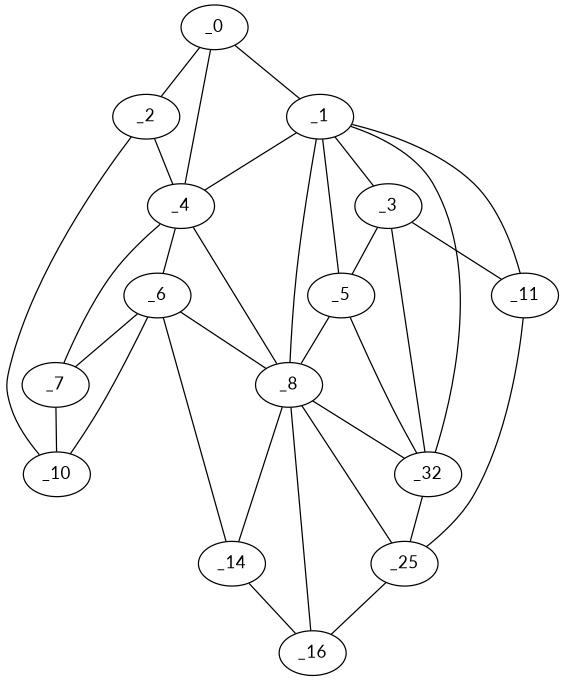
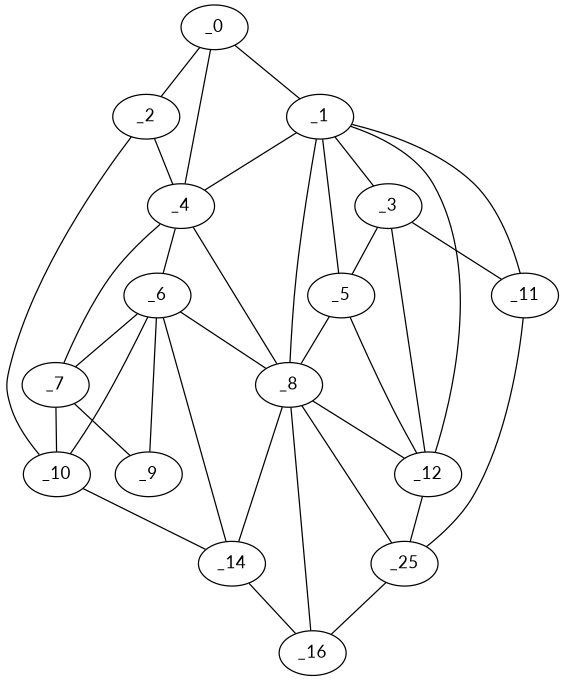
node "_9": added
node "_32": label "_32" -> "_12"
edge "_10" -- "_14": added
